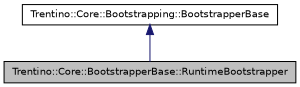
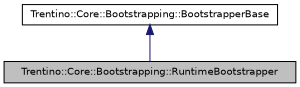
node "Trentino::Core::BootstrapperBase::RuntimeBootstrapper": label "Trentino::Core::BootstrapperBase::RuntimeBootstrapper" -> "Trentino::Core::Bootstrapping::RuntimeBootstrapper"
